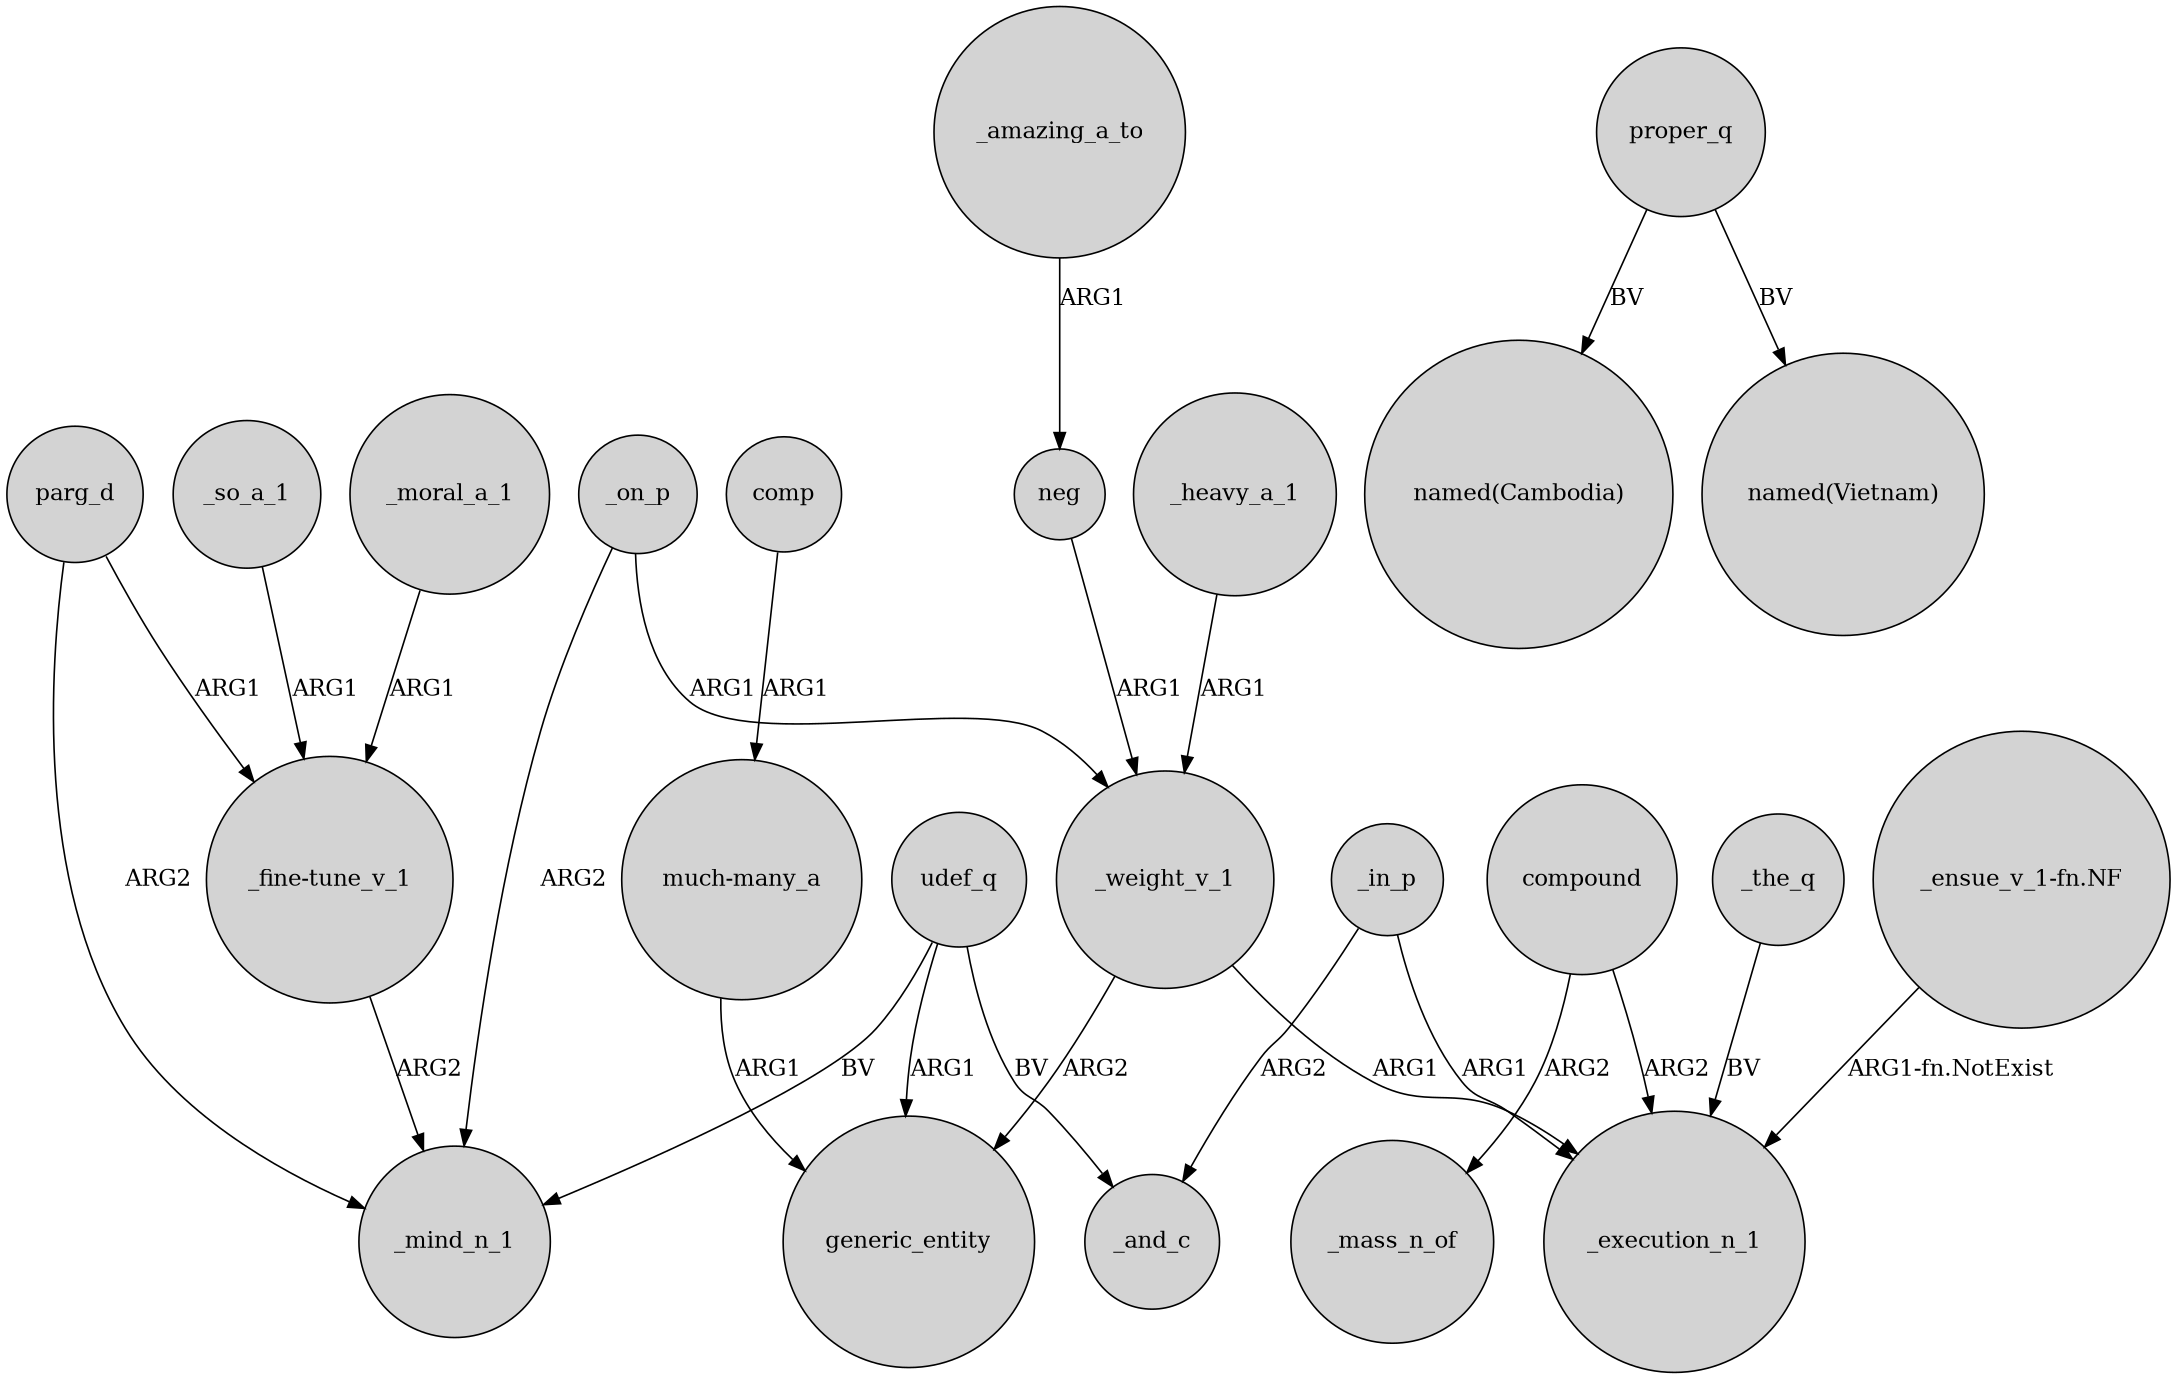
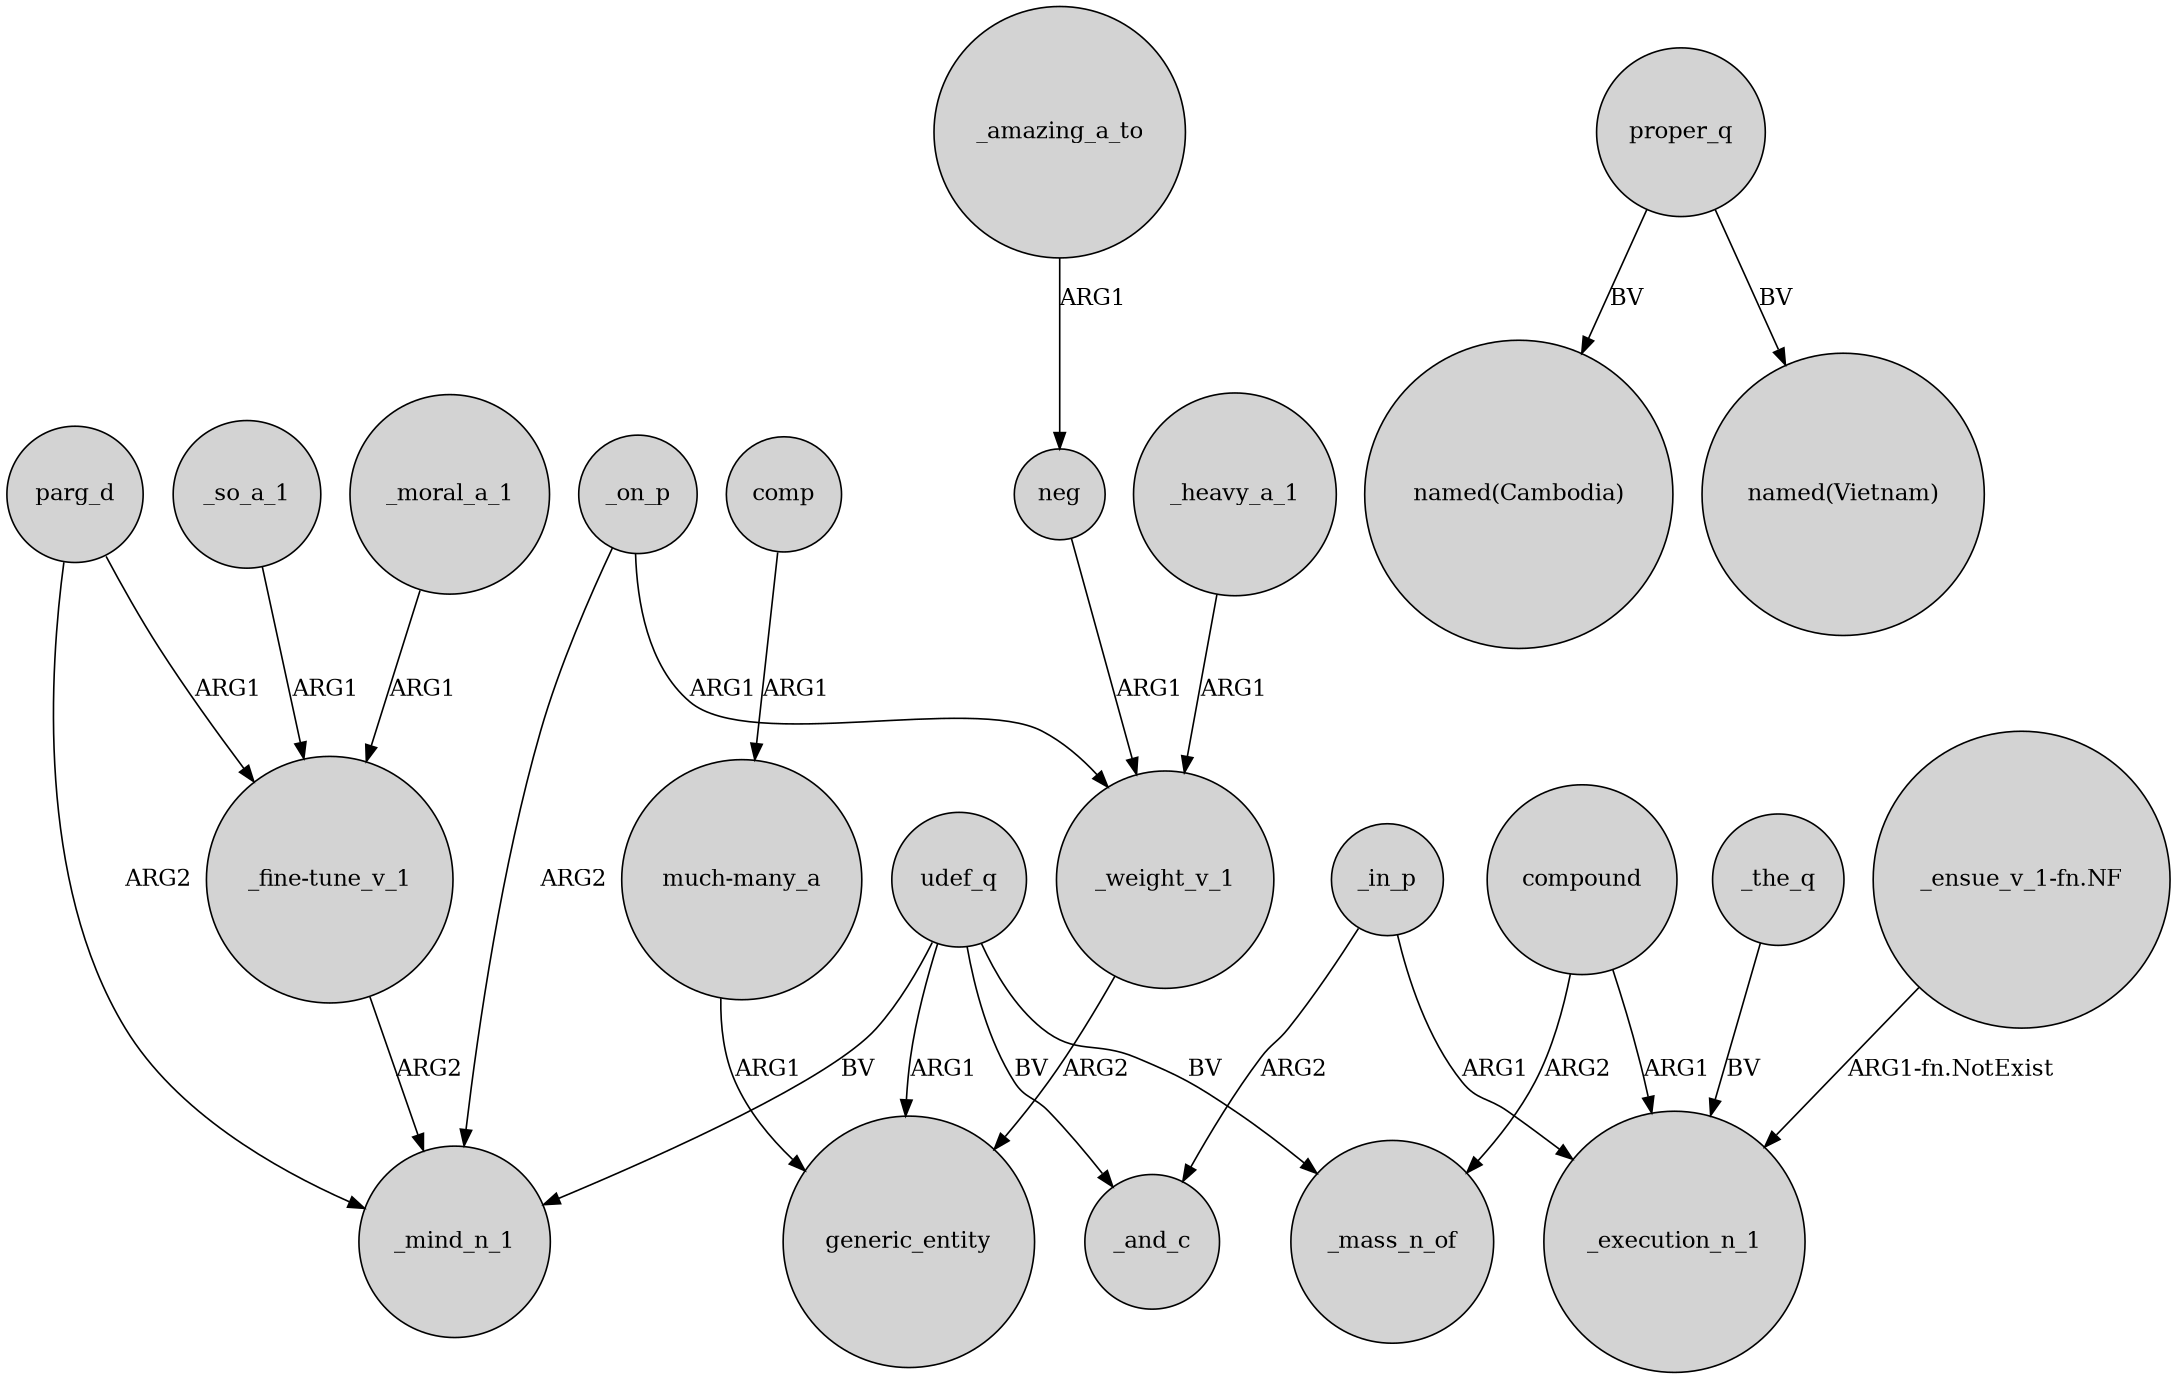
edge "udef_q" -> "_mass_n_of": added, label "BV"
edge "compound" -> "_execution_n_1": label "ARG2" -> "ARG1"
edge "_weight_v_1" -> "_execution_n_1": removed, label "ARG1"
